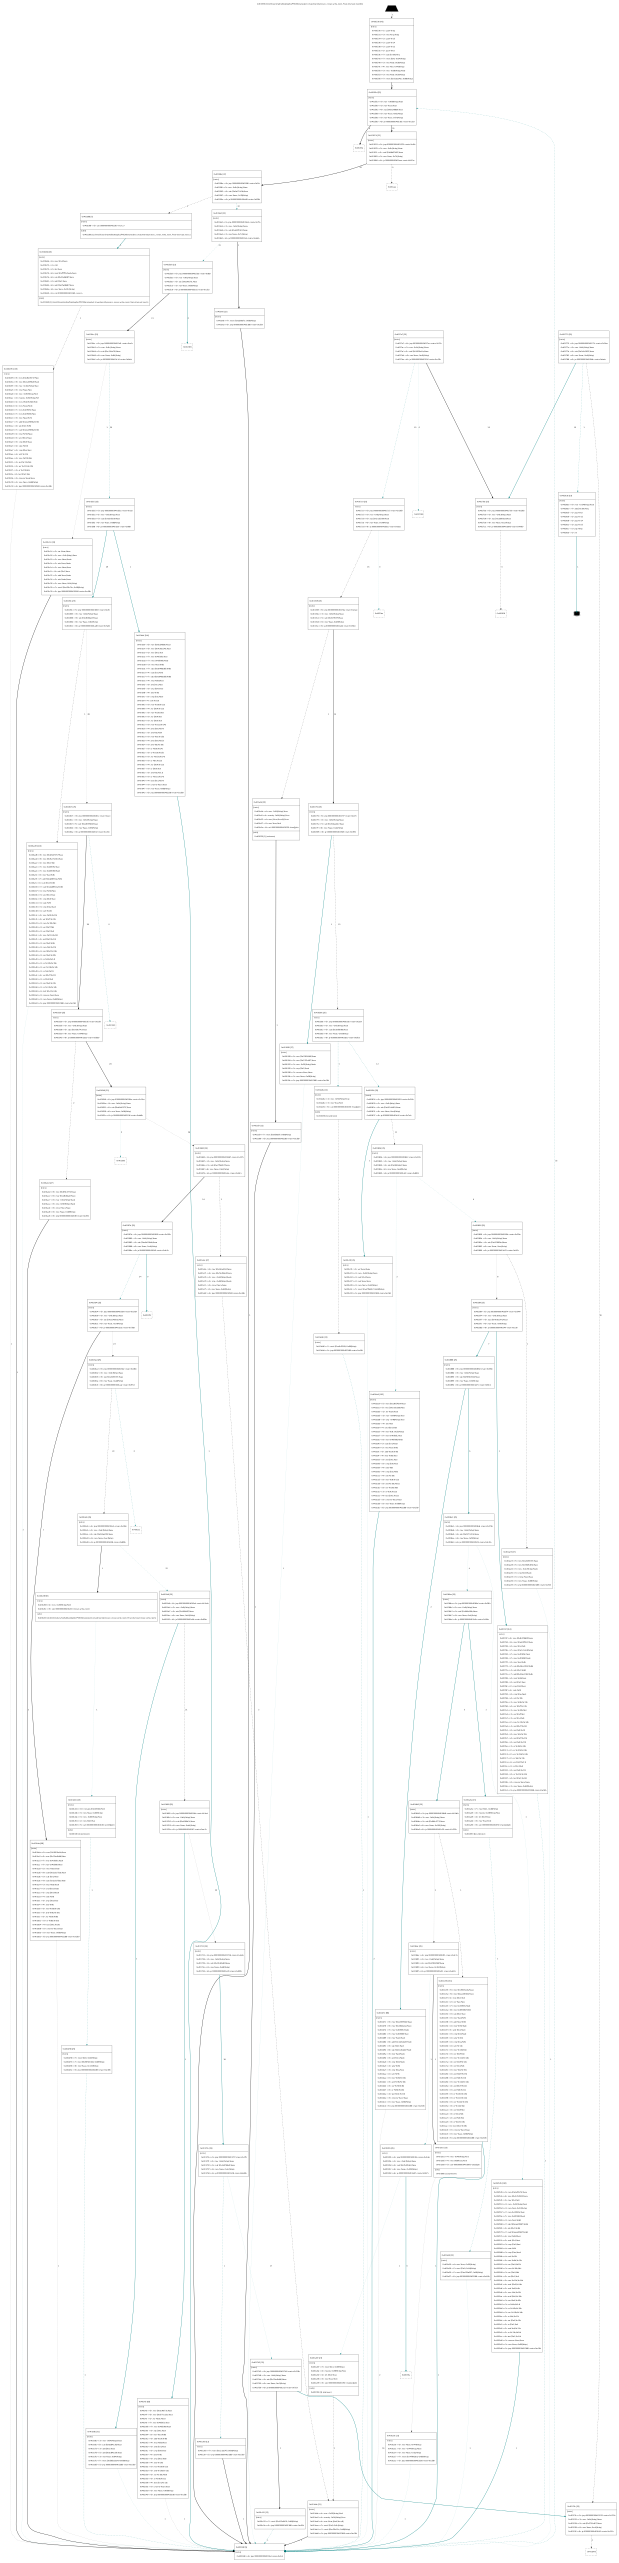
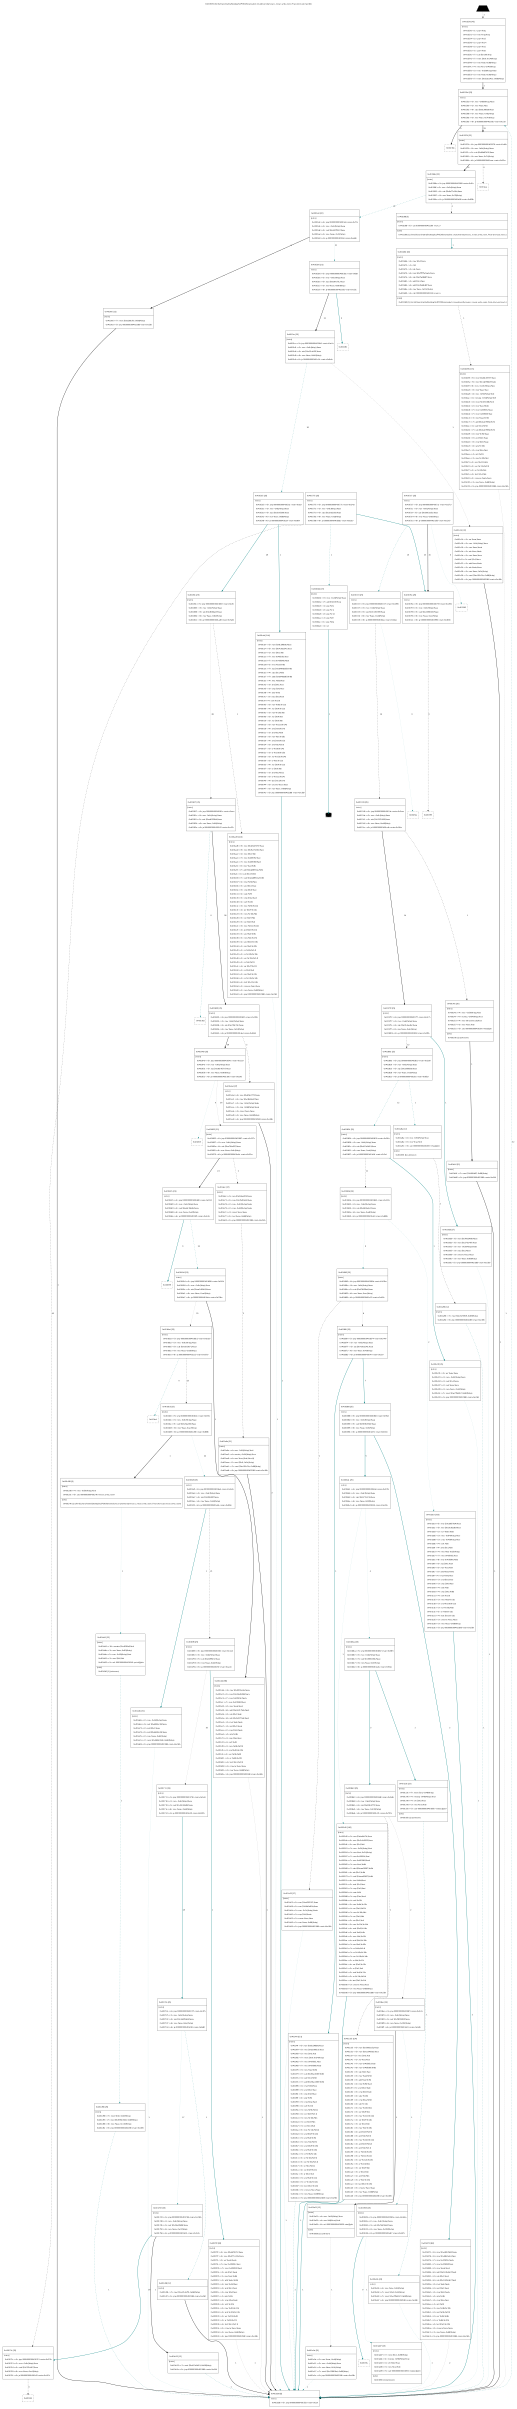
edge "0x401a87 [23]" -> "0x401a9e [31]": removed, label "1"
